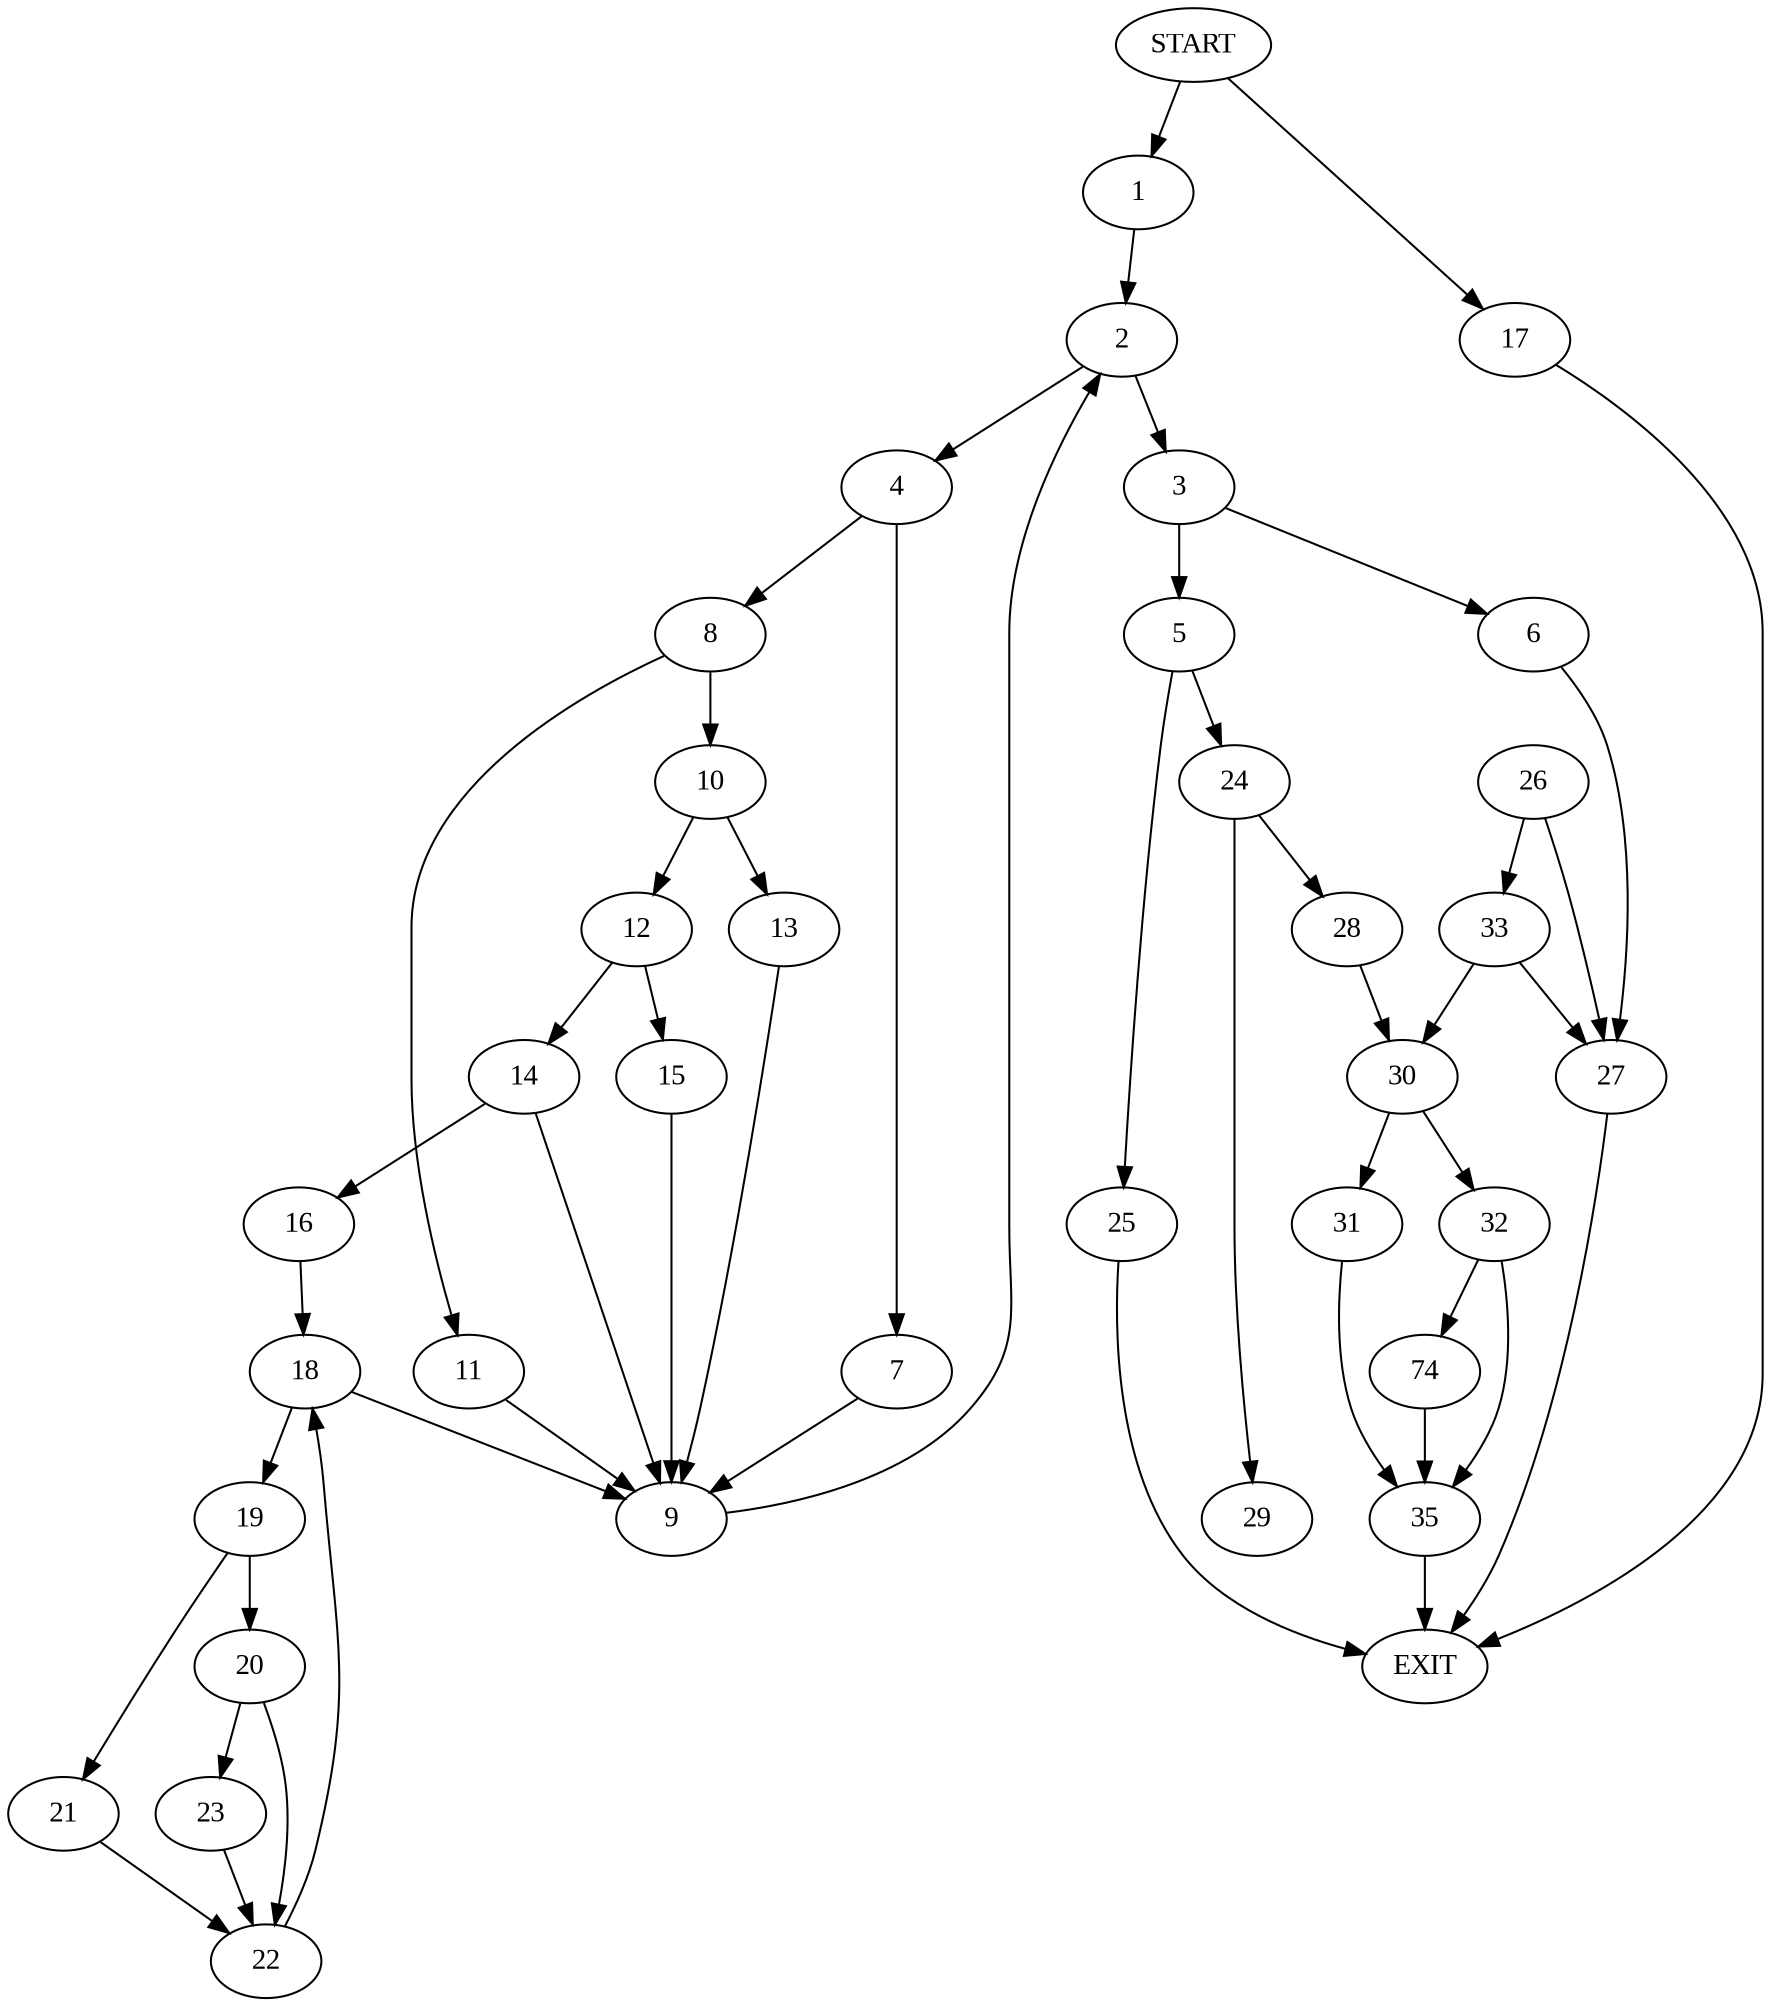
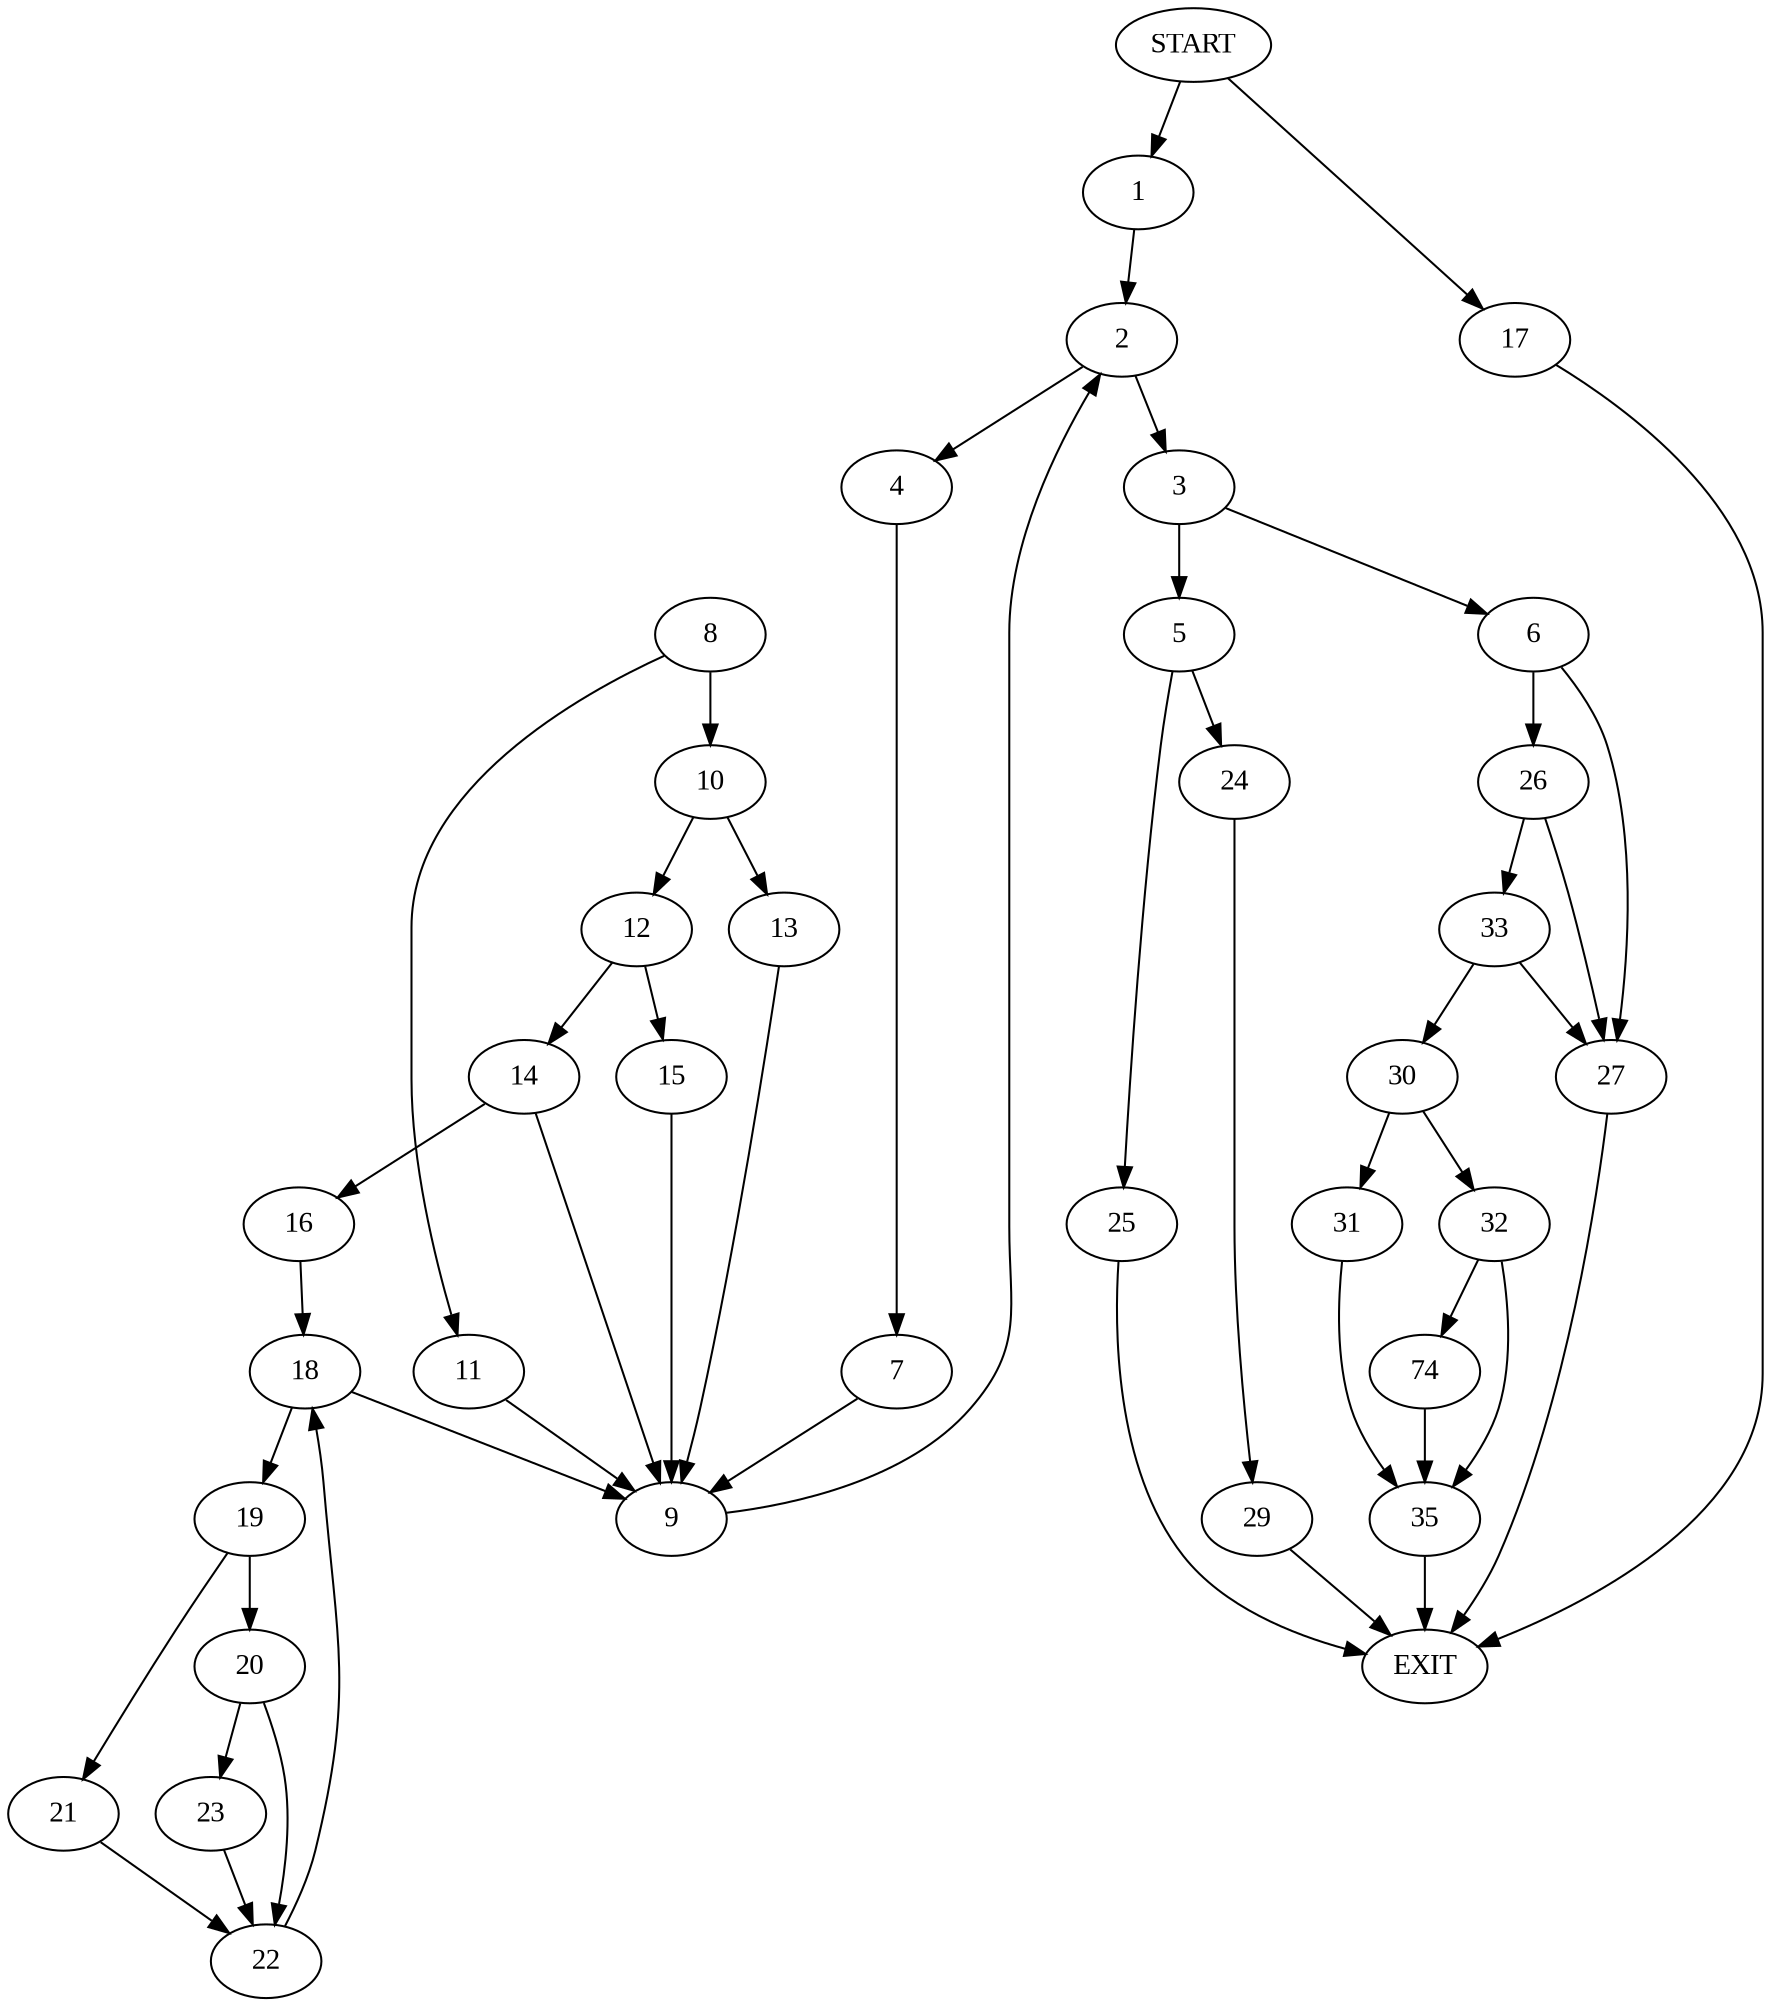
edge "4" -> "8": removed
edge "6" -> "26": added
node "28": removed
edge "29" -> "EXIT": added
